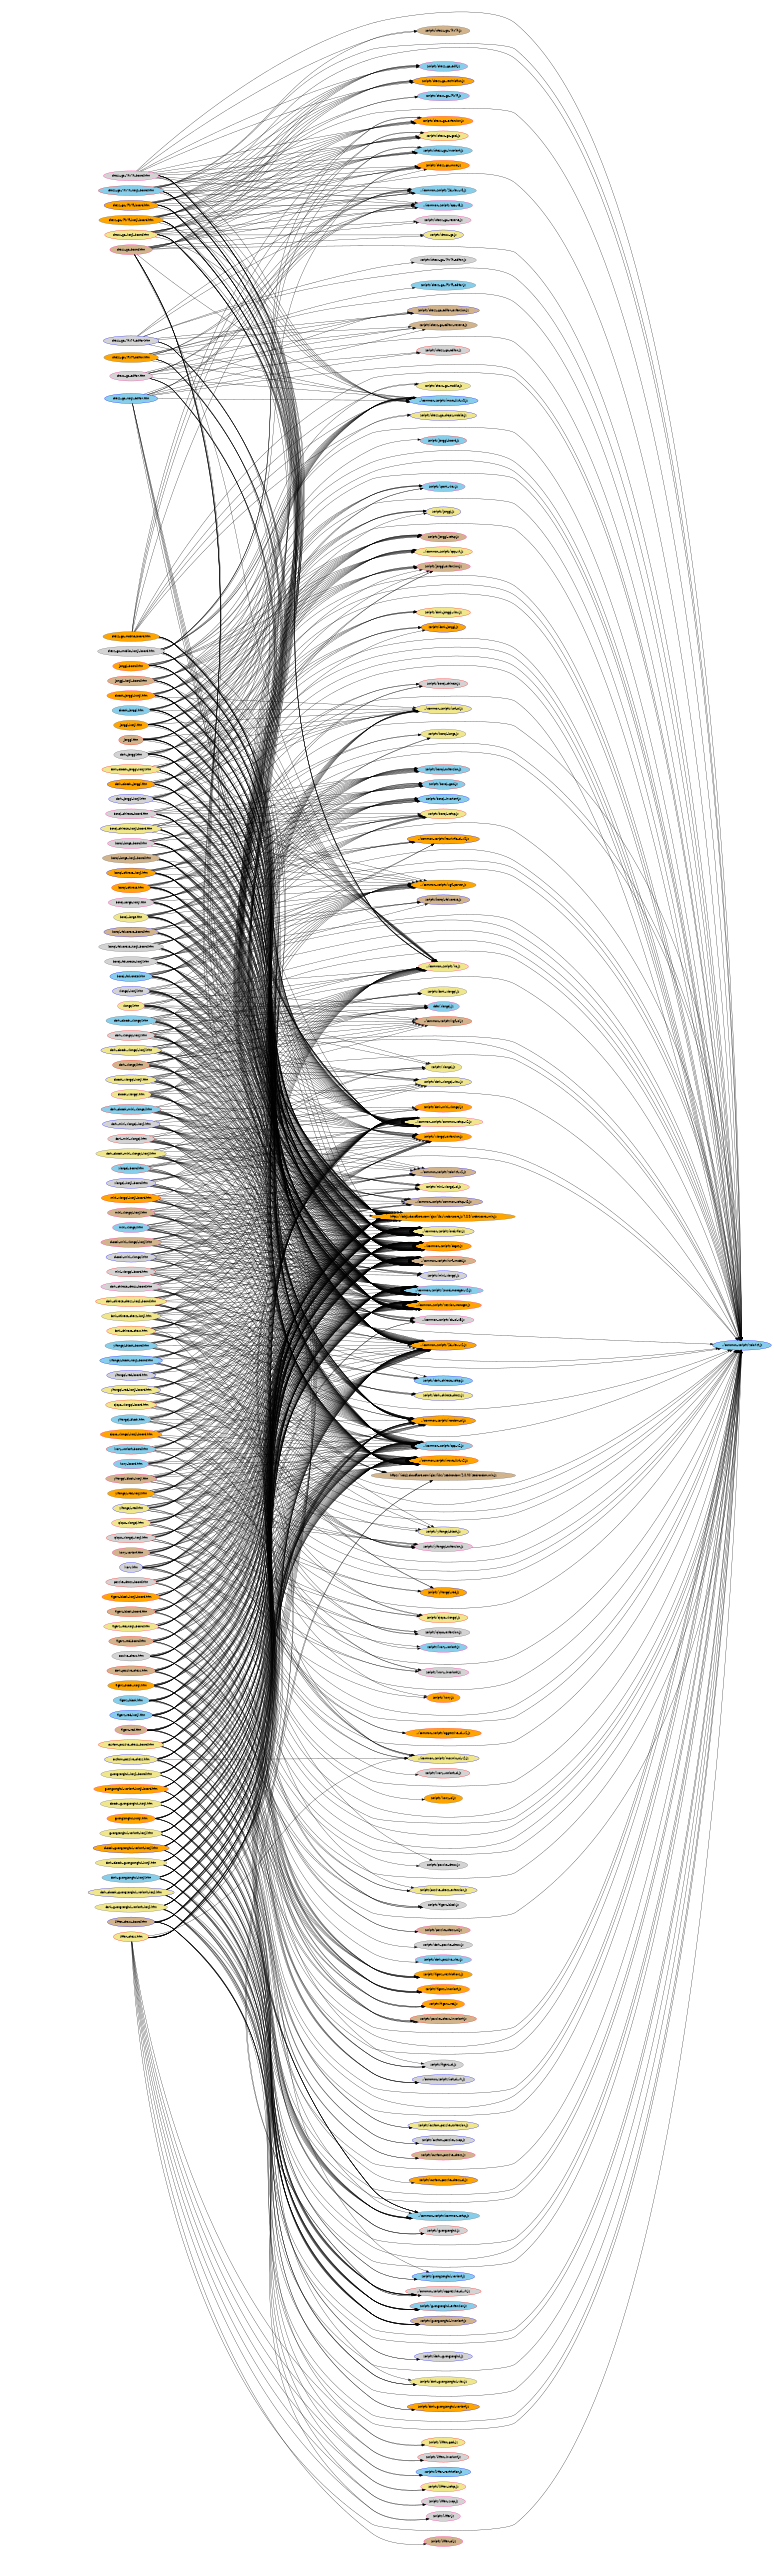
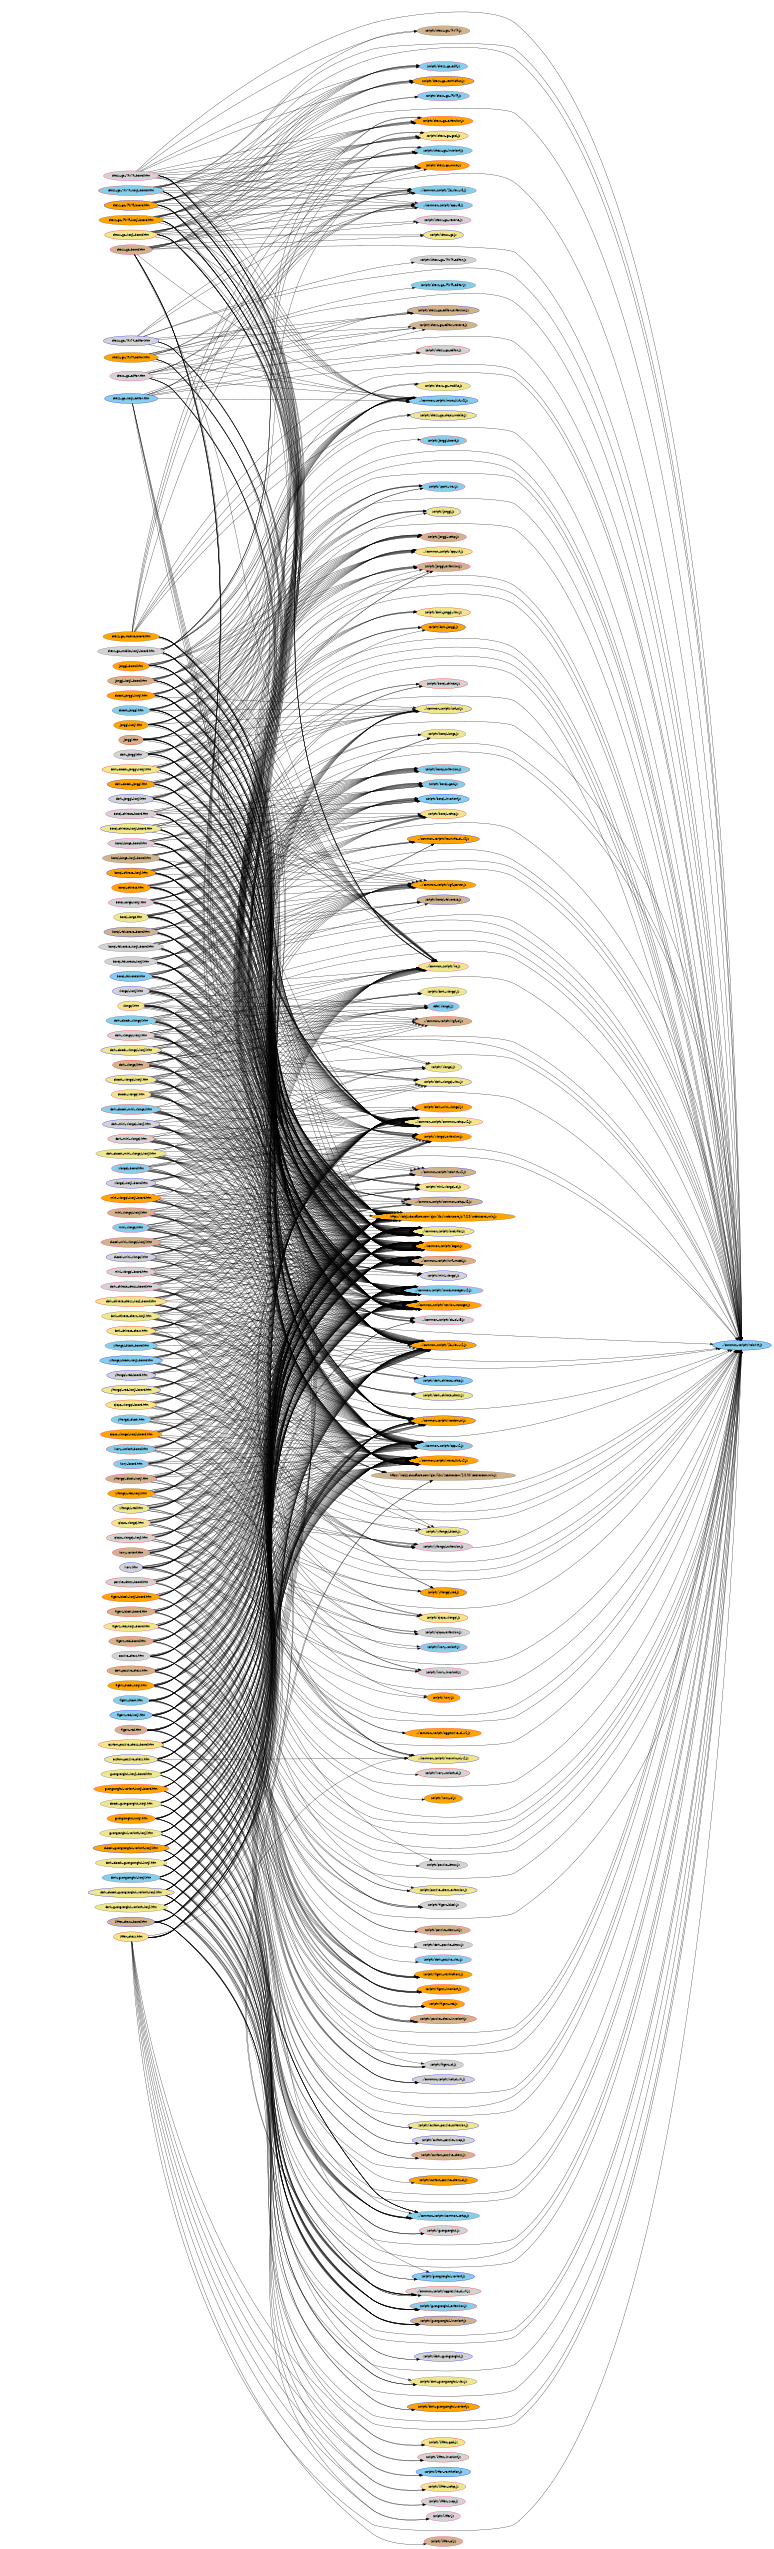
edge "banqi-taiwanese-board.htm" -> "scripts/banqi-goal.js": added
edge "xiangqi-board.htm" -> "../common-scripts/analytics.js": added
